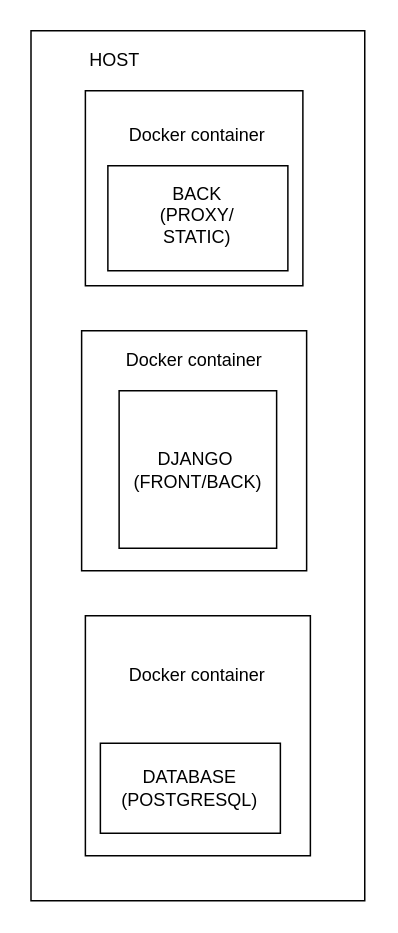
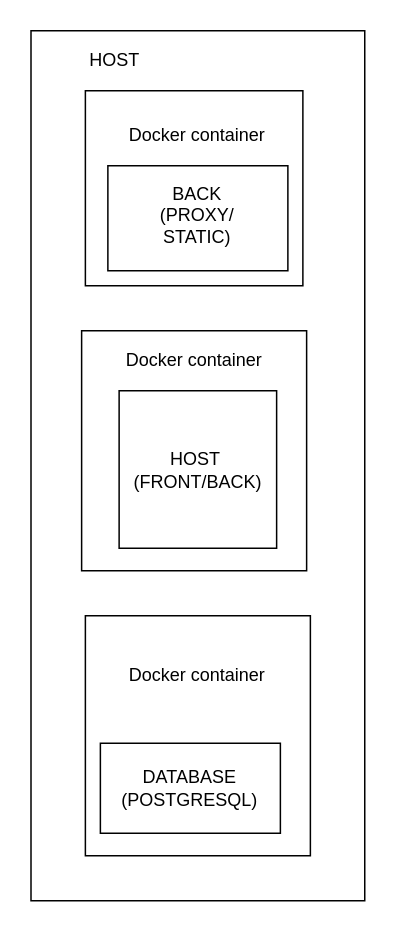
node "DJANGO (FRONT/BACK)": label "DJANGO (FRONT/BACK)" -> "HOST (FRONT/BACK)"
